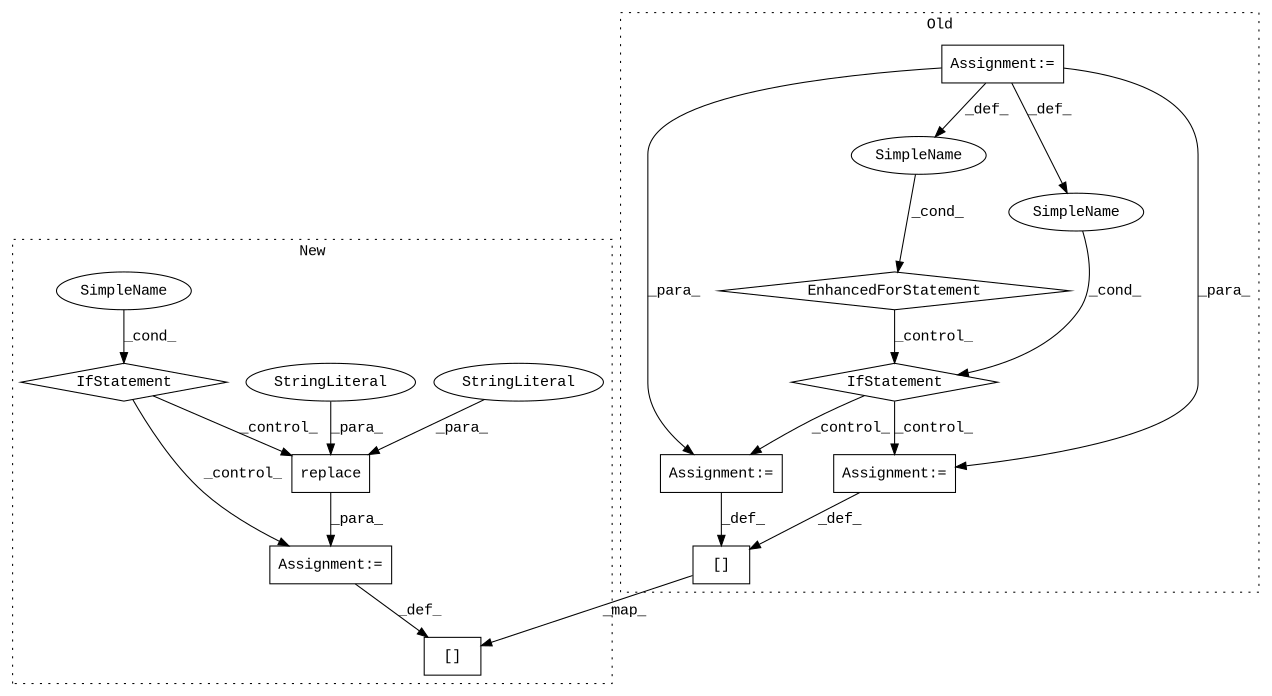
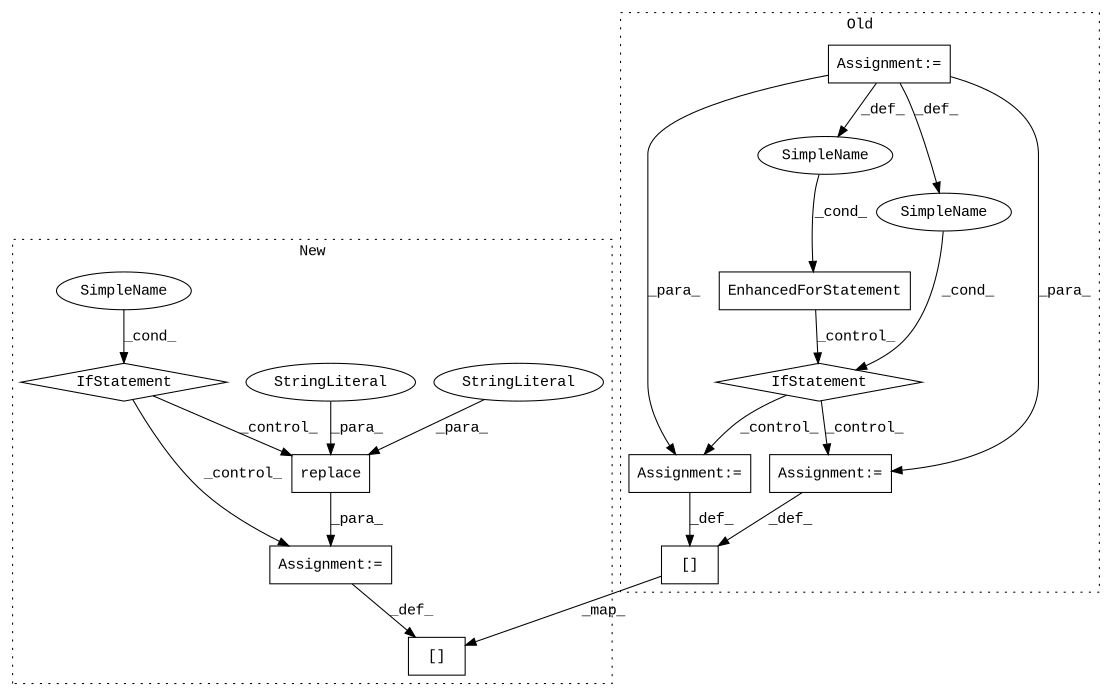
node "EnhancedForStatement": shape diamond -> box
